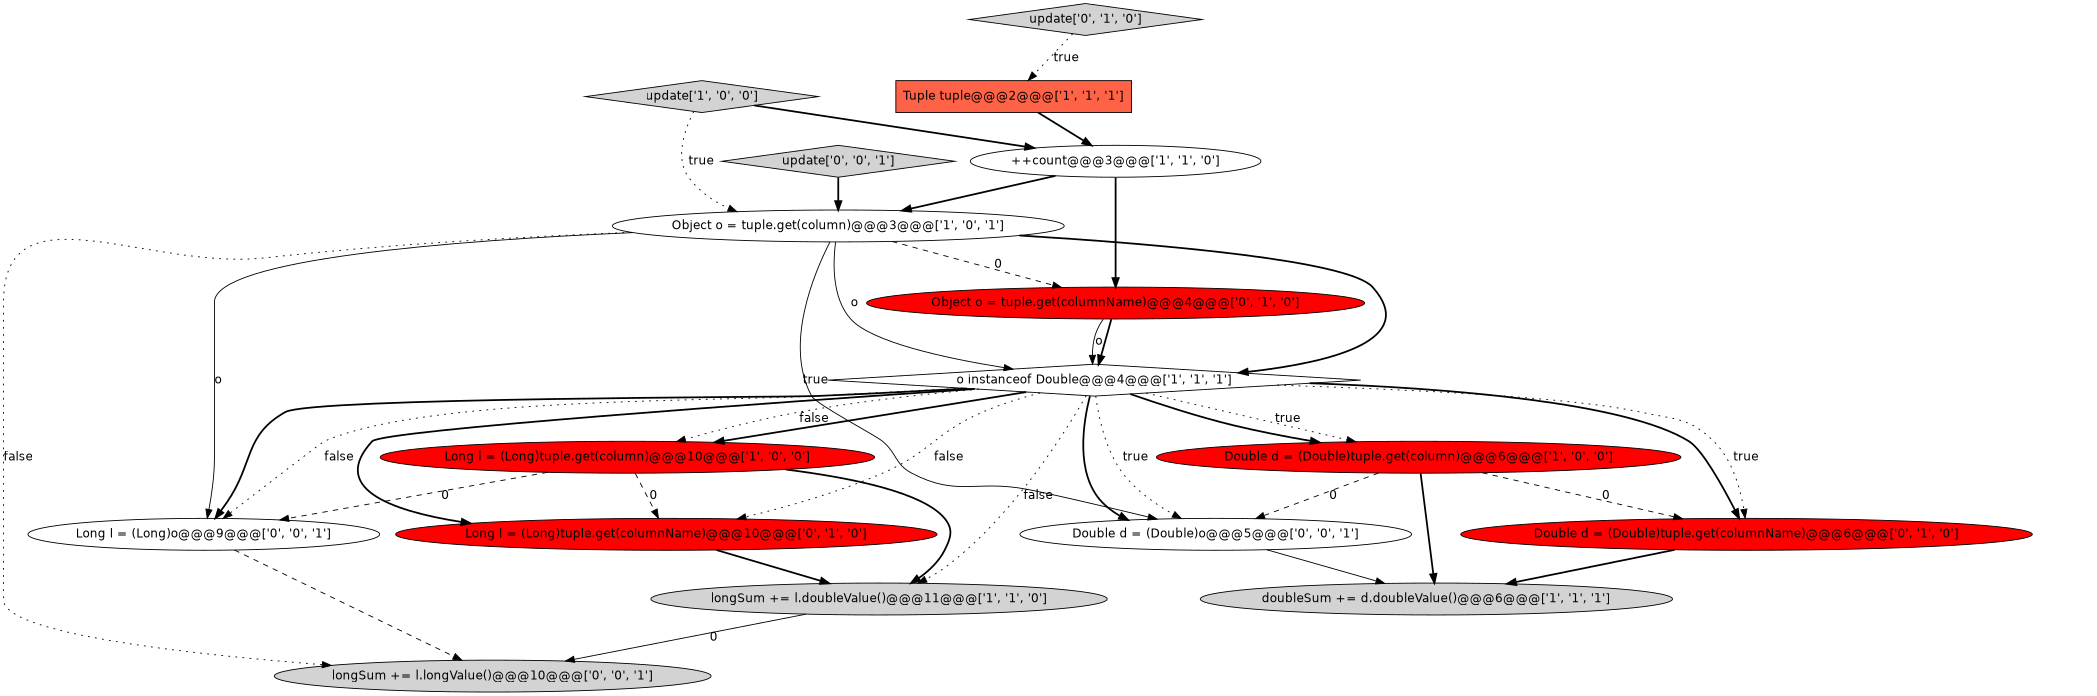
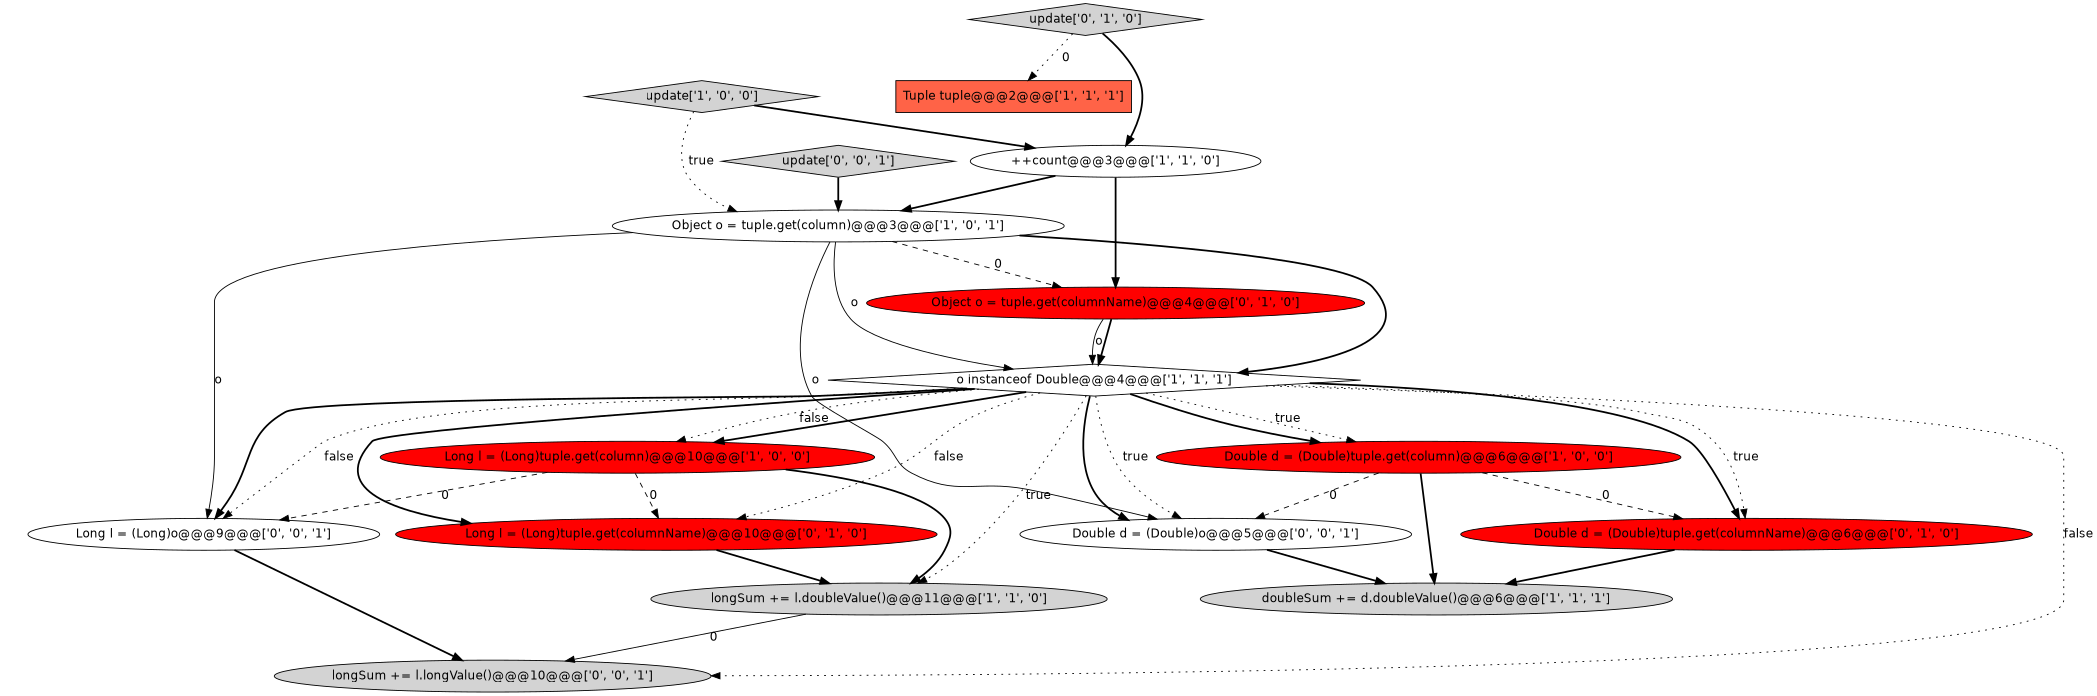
edge "update['0', '1', '0']" -> "Tuple tuple@@@2@@@['1', '1', '1']": label "true" -> "0"
edge "Tuple tuple@@@2@@@['1', '1', '1']" -> "++count@@@3@@@['1', '1', '0']": now "update['0', '1', '0']" -> "++count@@@3@@@['1', '1', '0']"
edge "Object o = tuple.get(column)@@@3@@@['1', '0', '1']" -> "longSum += l.longValue()@@@10@@@['0', '0', '1']": now "o instanceof Double@@@4@@@['1', '1', '1']" -> "longSum += l.longValue()@@@10@@@['0', '0', '1']"
edge "Object o = tuple.get(column)@@@3@@@['1', '0', '1']" -> "Double d = (Double)o@@@5@@@['0', '0', '1']": label "true" -> "o"
edge "o instanceof Double@@@4@@@['1', '1', '1']" -> "longSum += l.doubleValue()@@@11@@@['1', '1', '0']": label "false" -> "true"
edge "Double d = (Double)o@@@5@@@['0', '0', '1']" -> "doubleSum += d.doubleValue()@@@6@@@['1', '1', '1']": style solid -> bold
edge "Long l = (Long)o@@@9@@@['0', '0', '1']" -> "longSum += l.longValue()@@@10@@@['0', '0', '1']": style dashed -> bold
